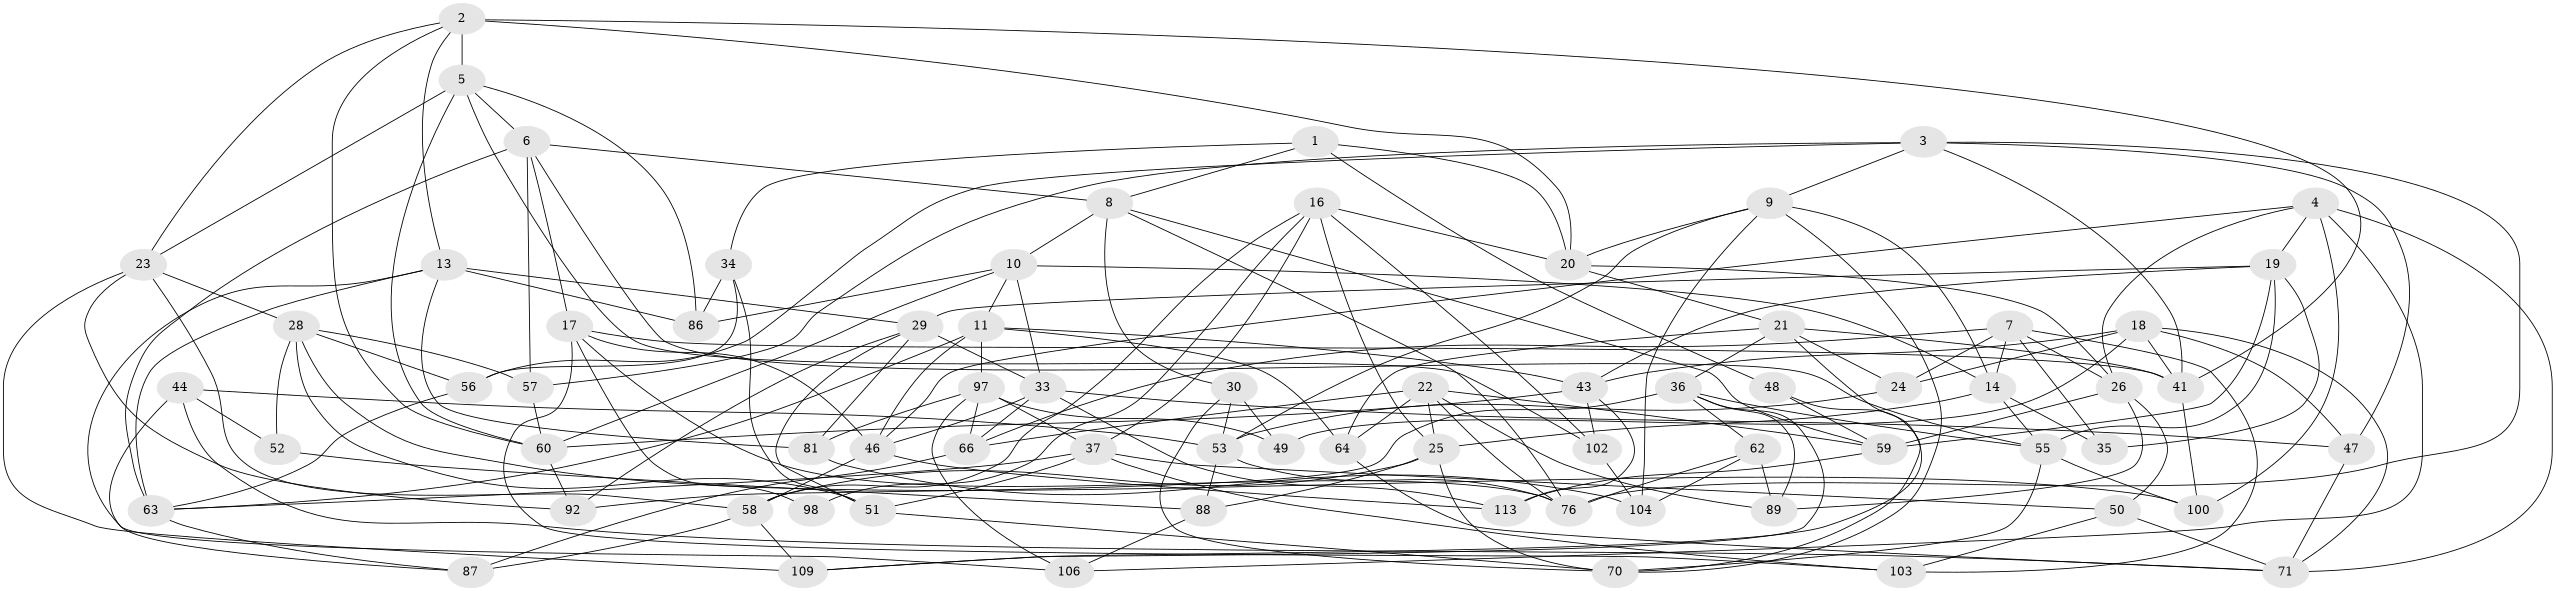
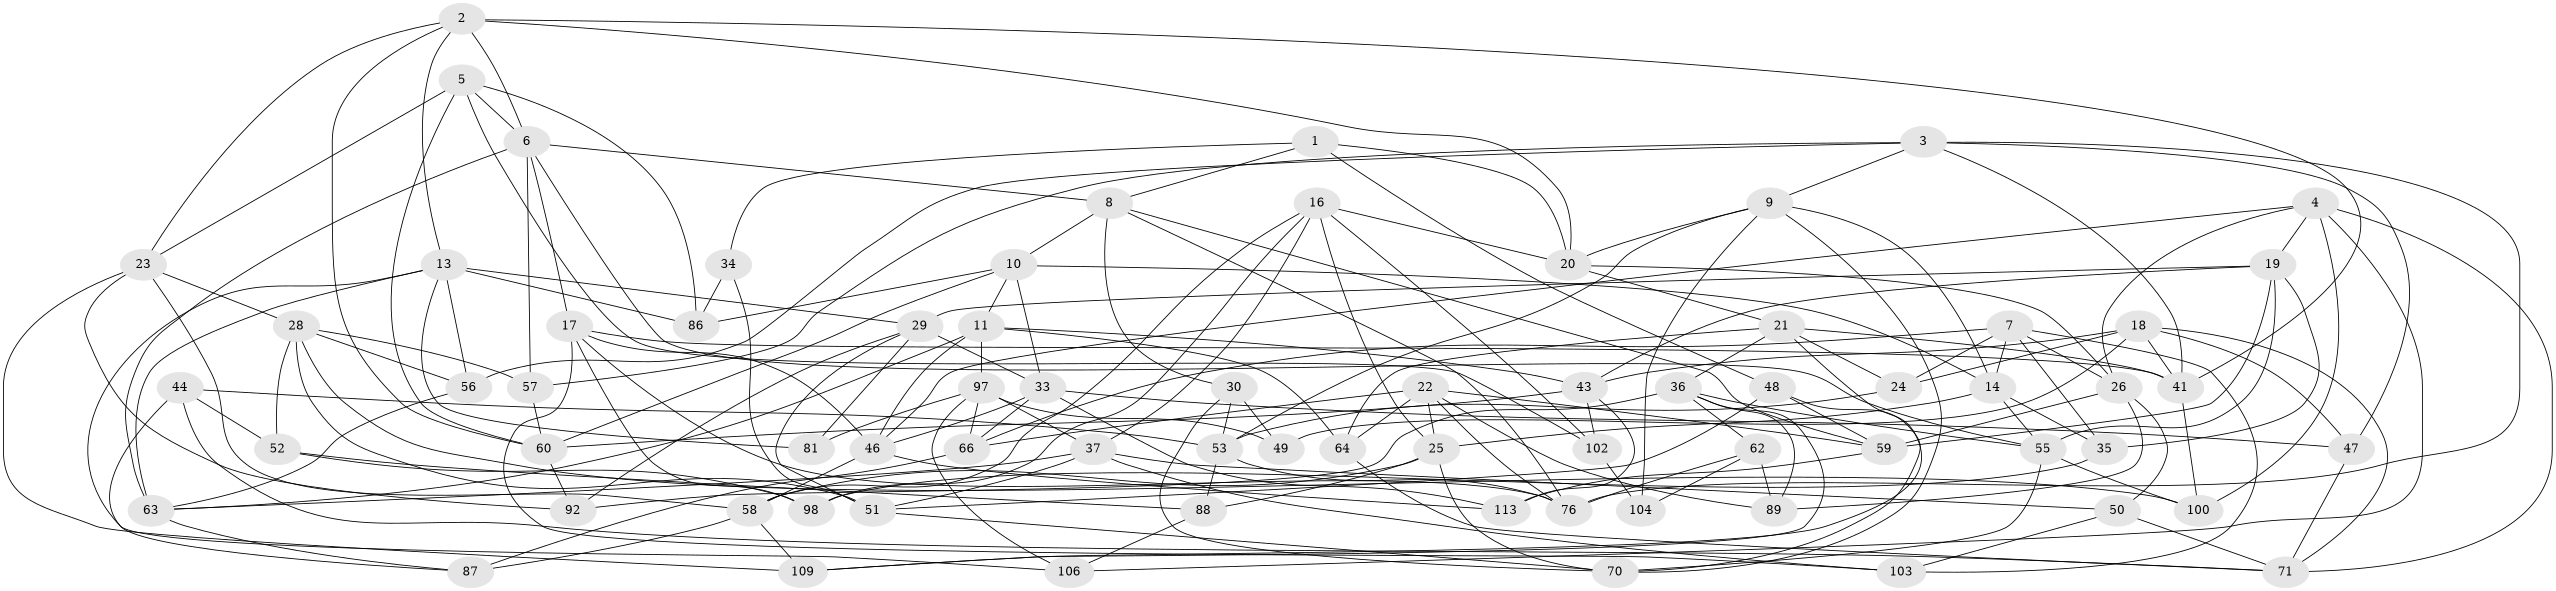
edge "2" -- "5": now "2" -- "6"
edge "34" -- "56": now "13" -- "56"
edge "52" -- "98": added
edge "35" -- "98": added
edge "81" -- "104": removed
edge "48" -- "51": added
